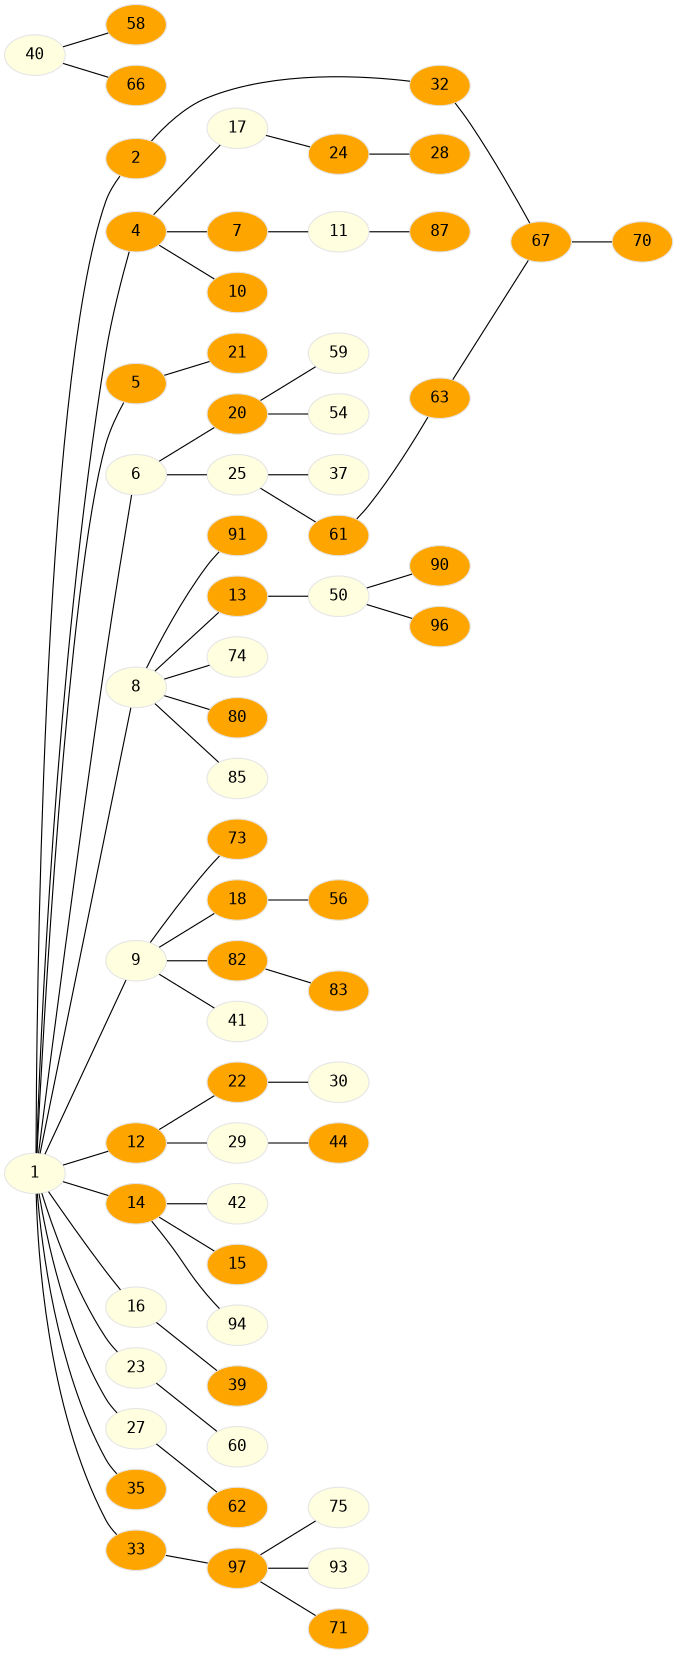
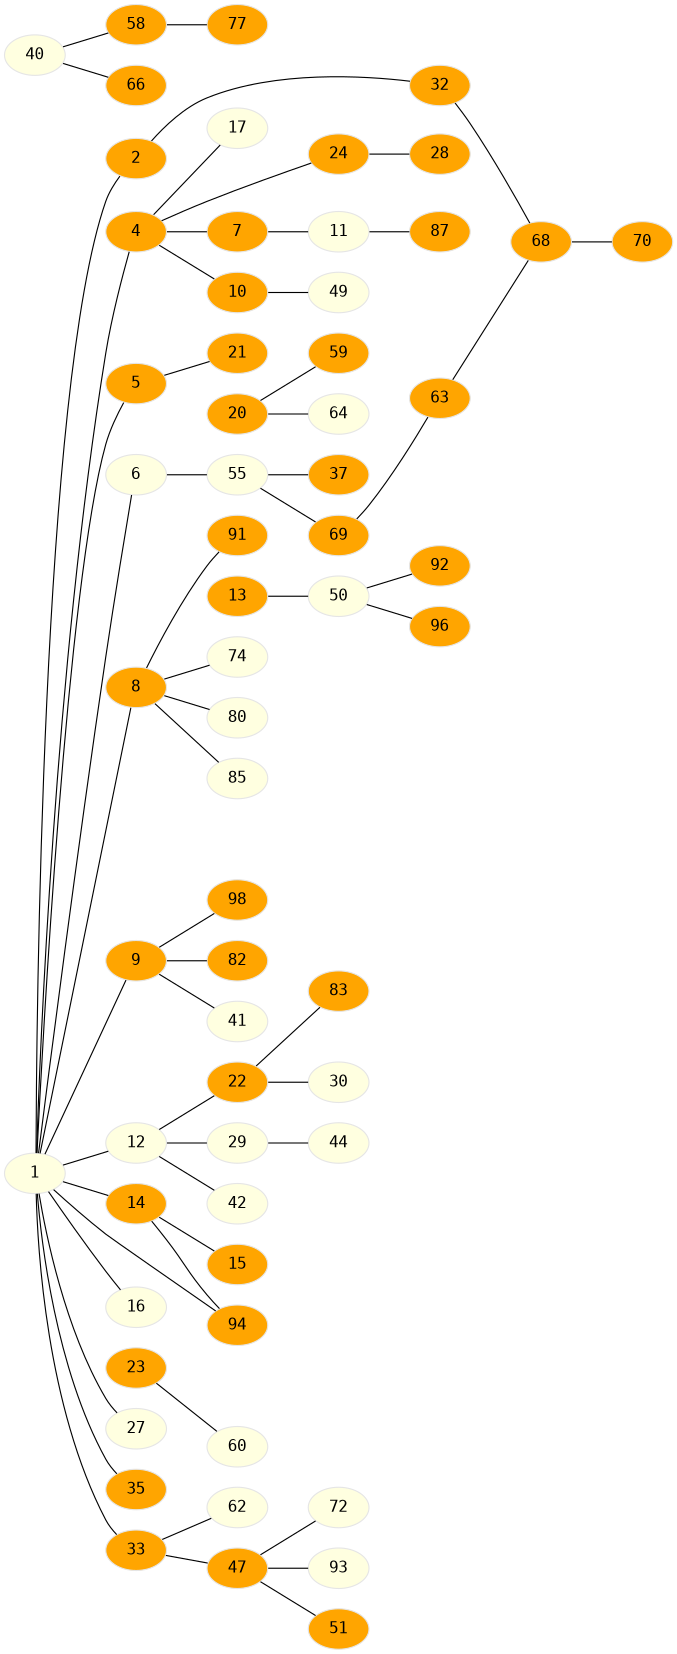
node "77": added
edge "17" -- "24": now "4" -- "24"
node "67": label "67" -> "68"
node "49": added
node "59": fillcolor lightyellow -> orange
node "54": label "54" -> "64"
edge "20" -- "6": removed
node "25": label "25" -> "55"
node "37": fillcolor lightyellow -> orange
node "61": label "61" -> "69"
node "90": label "90" -> "92"
edge "13" -- "8": removed
node "8": fillcolor lightyellow -> orange
node "80": fillcolor orange -> lightyellow
node "73": removed
node "18": label "18" -> "98"
node "56": removed
node "9": fillcolor lightyellow -> orange
edge "82" -- "83": now "22" -- "83"
node "12": fillcolor orange -> lightyellow
node "44": fillcolor orange -> lightyellow
edge "14" -- "42": now "12" -- "42"
edge "1" -- "23": now "1" -- "94"
node "94": fillcolor lightyellow -> orange
node "23": fillcolor lightyellow -> orange
node "39": removed
edge "27" -- "62": now "33" -- "62"
node "62": fillcolor orange -> lightyellow
node "75": label "75" -> "72"
node "97": label "97" -> "47"
node "71": label "71" -> "51"
